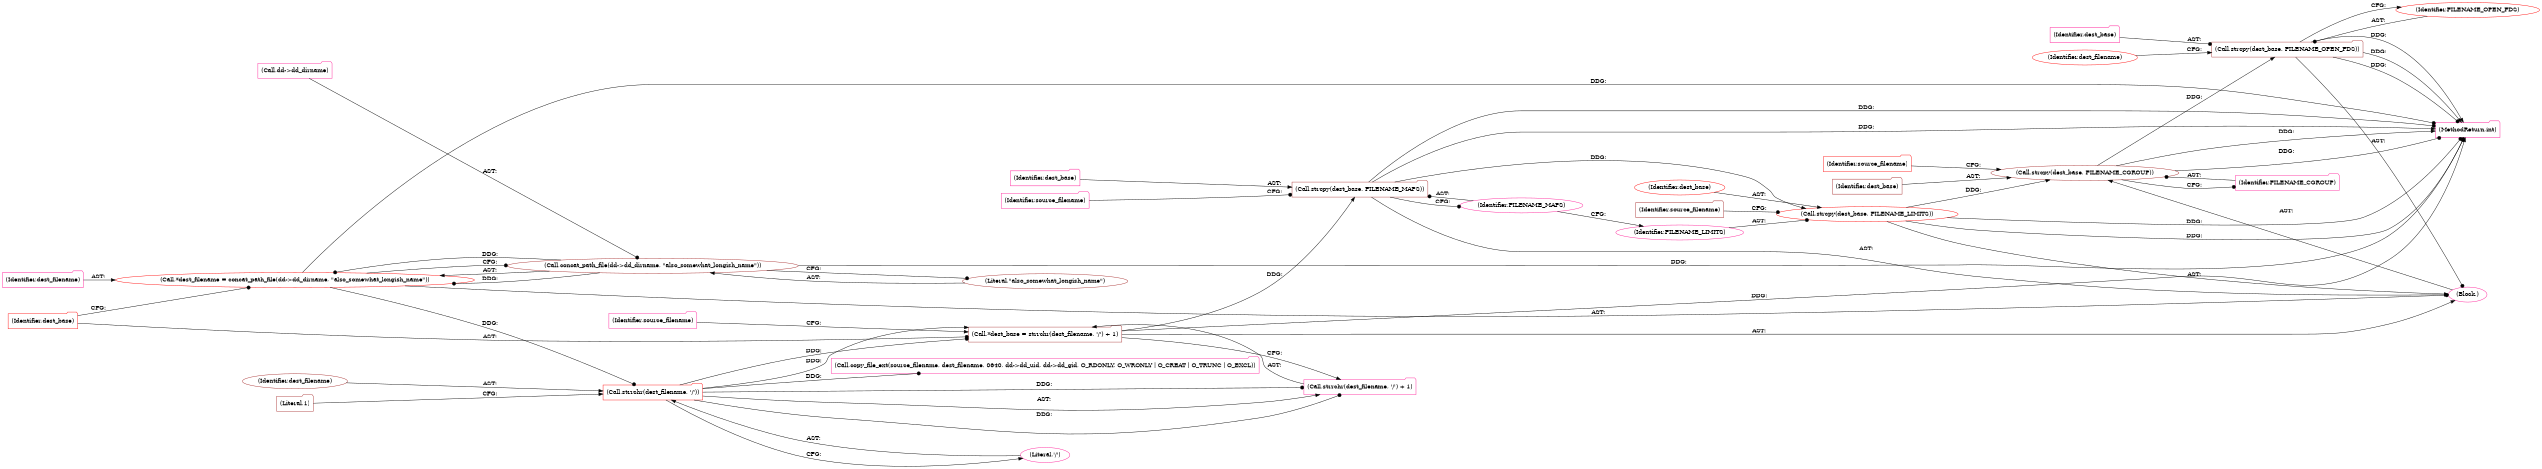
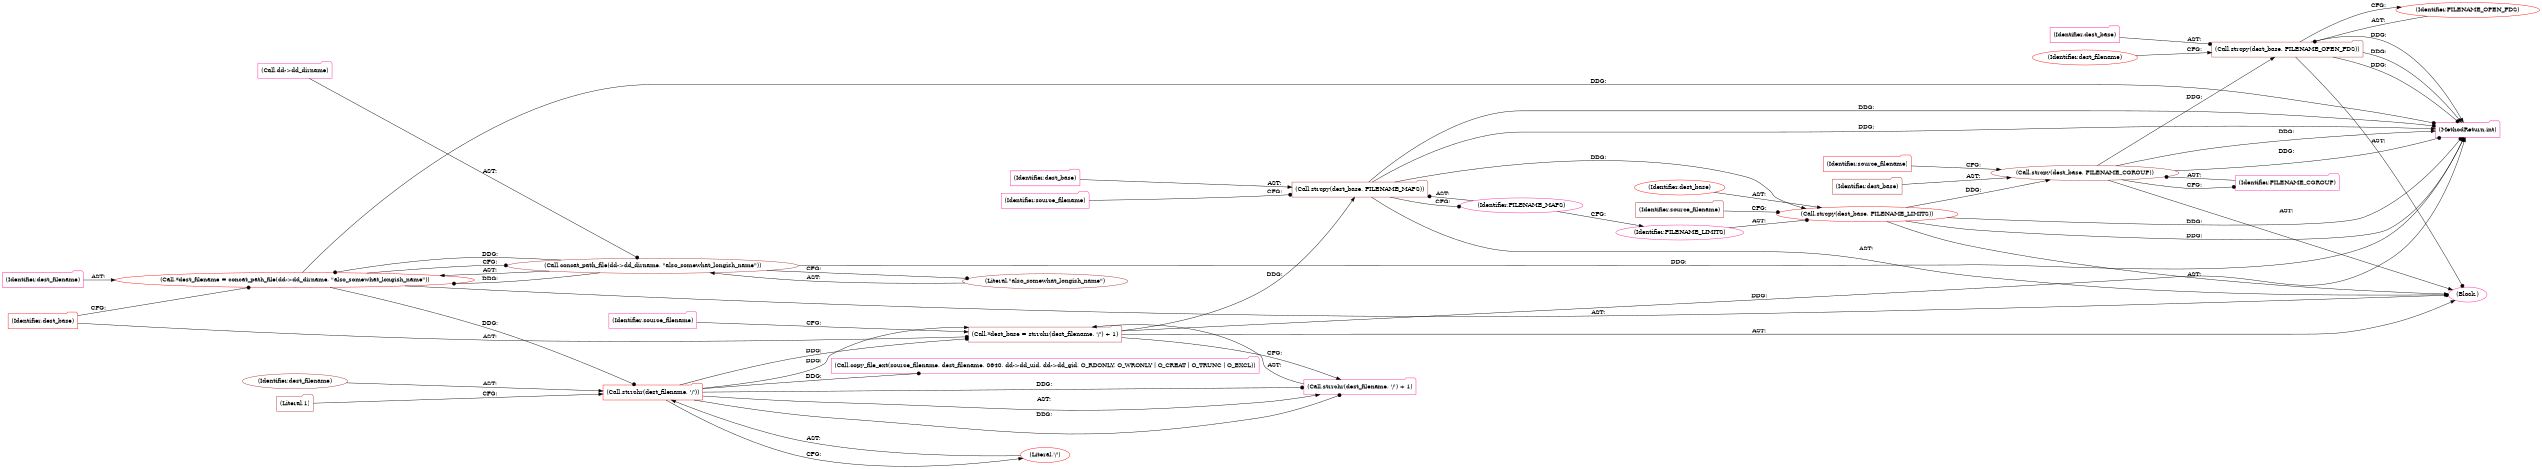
edge "(Block,)" -> "(Call,strcpy(dest_base, FILENAME_CGROUP))": reversed
node "(Literal,'/')": color deeppink -> red
